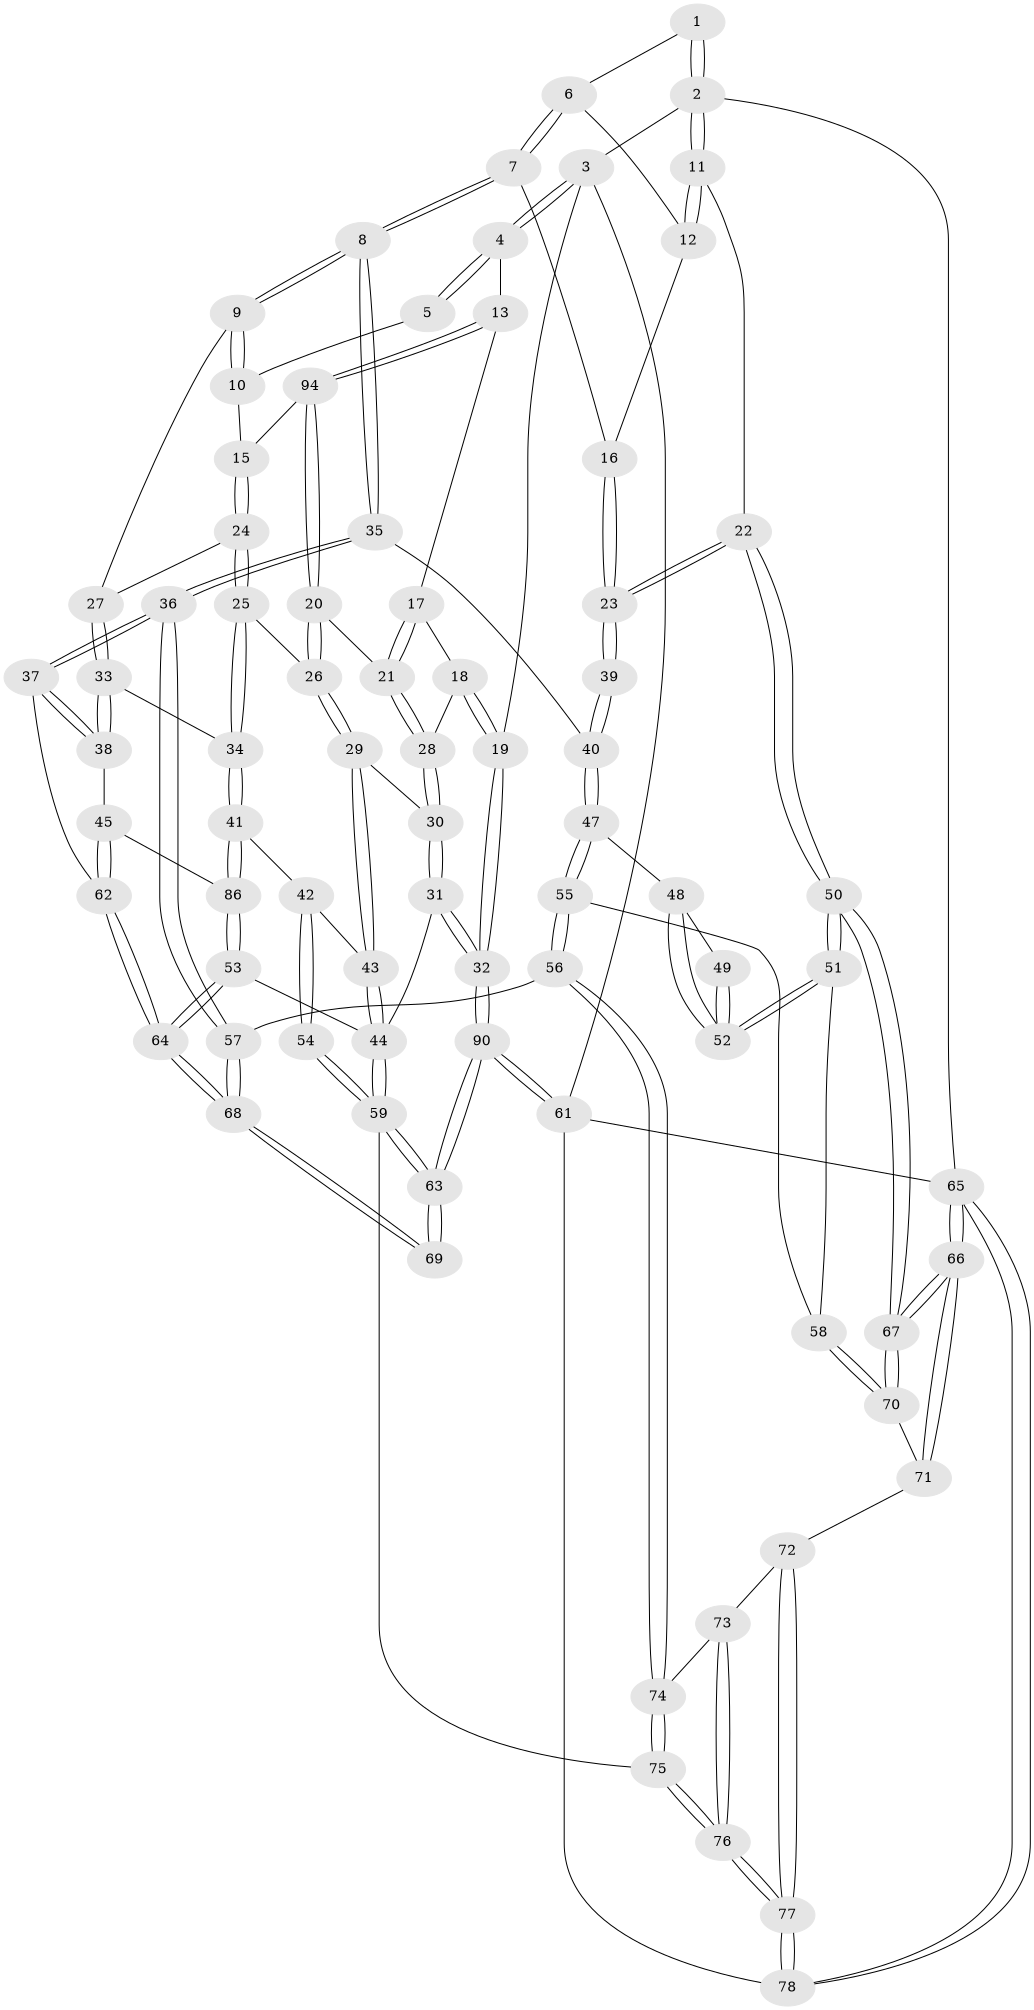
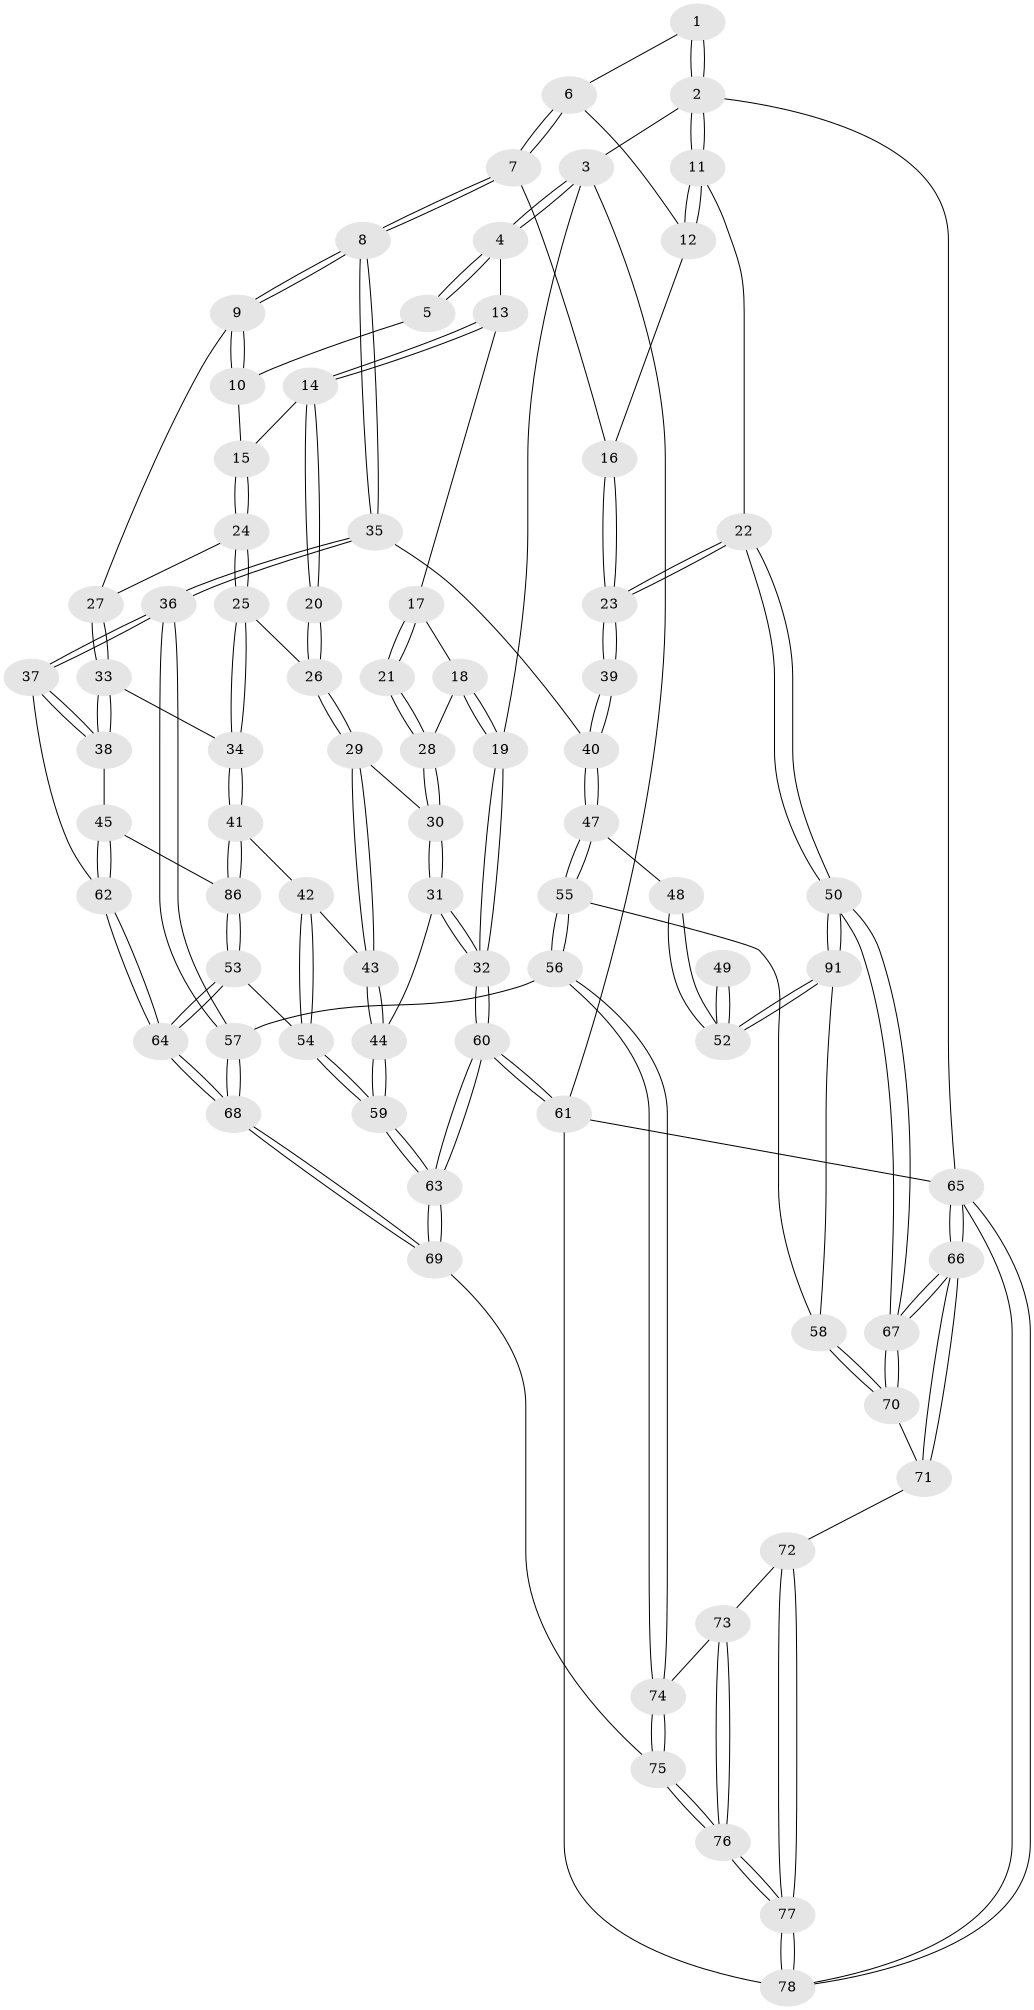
node "94": label "94" -> "14"
edge "20" -- "21": removed
edge "48" -- "49": removed
node "51": label "51" -> "91"
edge "53" -- "44": now "53" -- "54"
node "90": label "90" -> "60"
edge "59" -- "75": now "69" -- "75"
